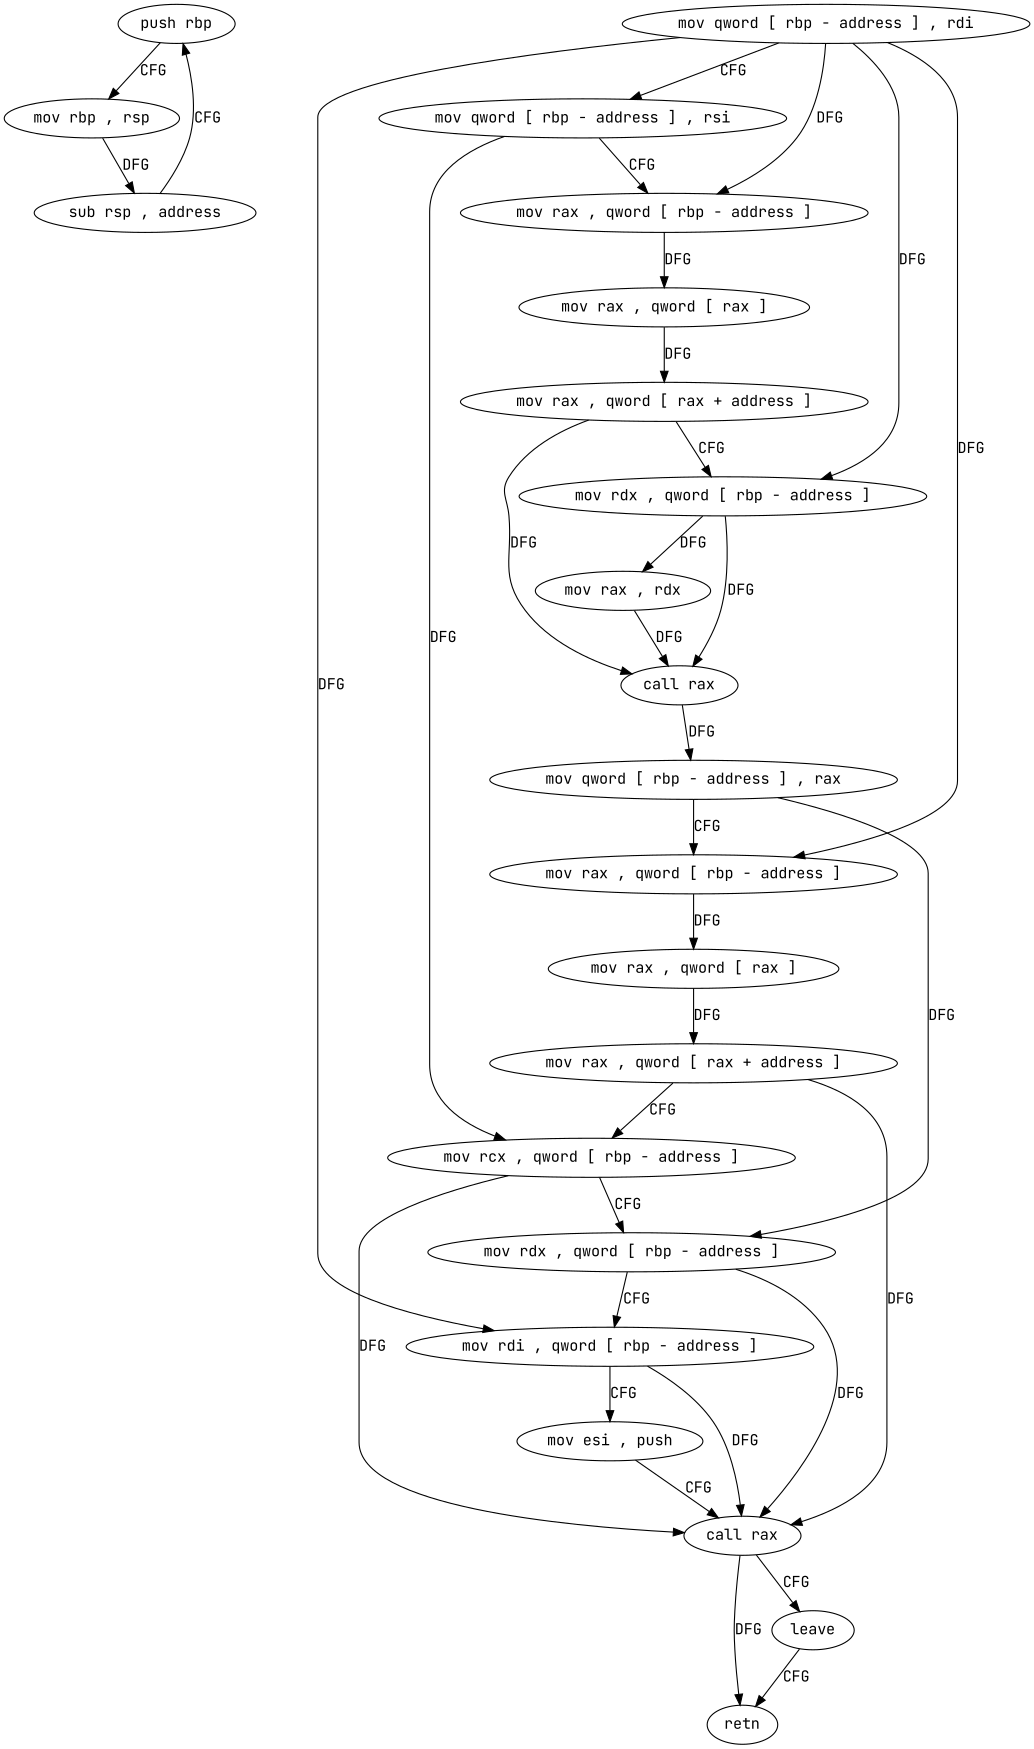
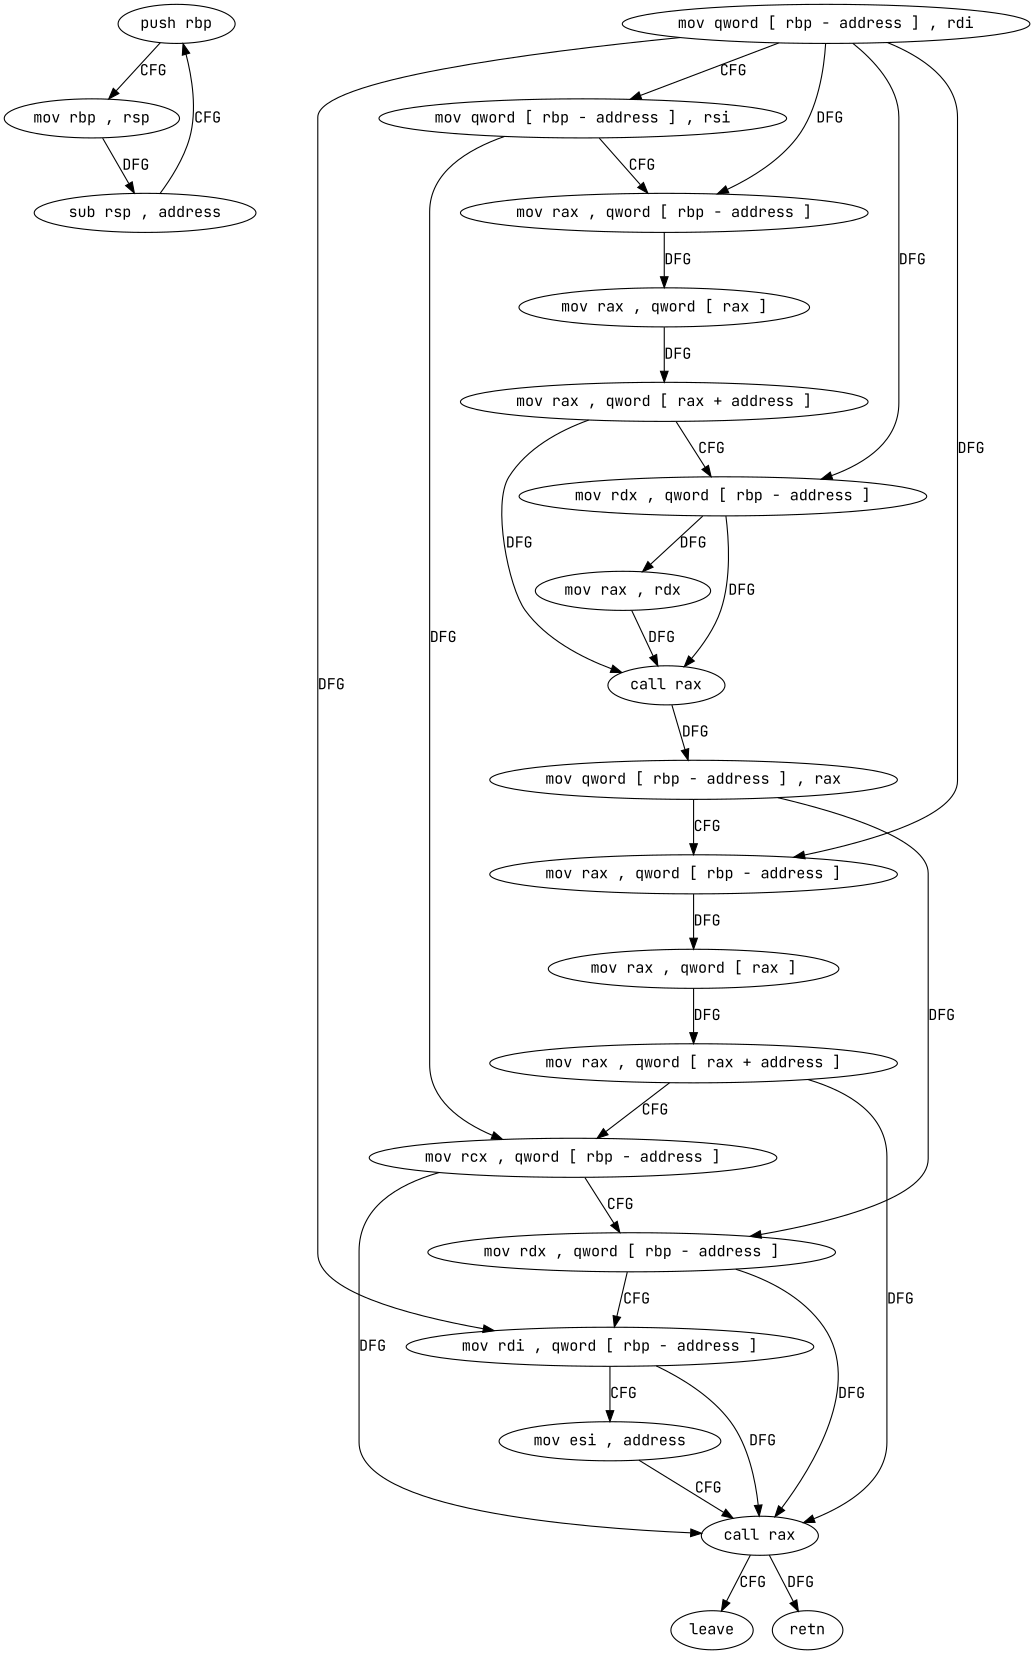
node "mov esi , push": label "mov esi , push" -> "mov esi , address"
edge "leave" -> "retn": removed, label "CFG"
